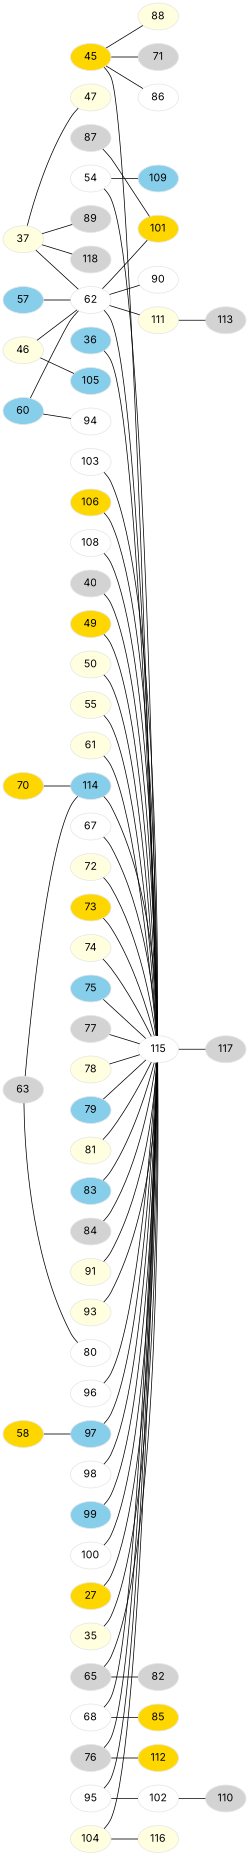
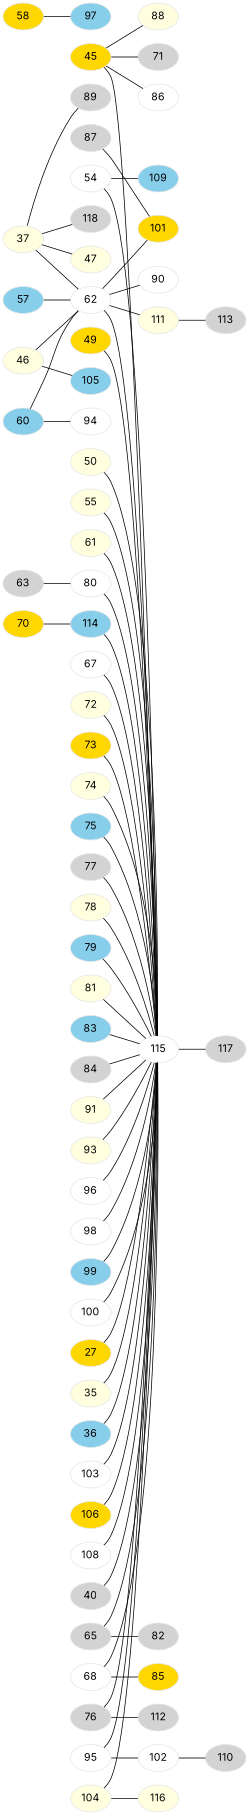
edge "114" -- "63": removed
edge "115" -- "97": now "115" -- "80"
node "112": fillcolor gold -> lightgrey
